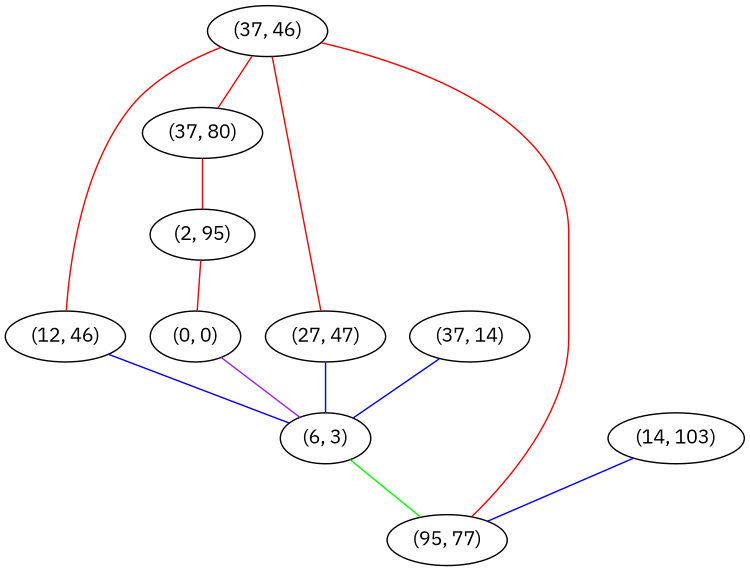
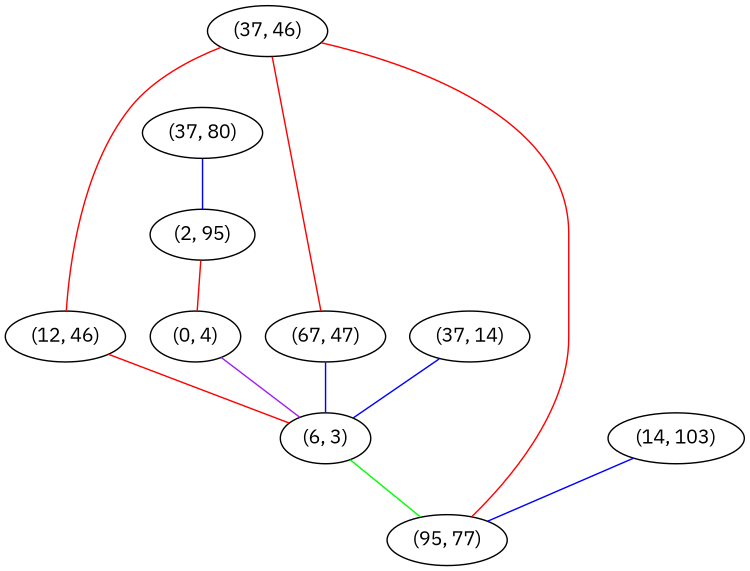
edge "(37, 46)" -- "(37, 80)": removed
edge "(37, 80)" -- "(2, 95)": color red -> blue
node "(0, 0)": label "(0, 0)" -> "(0, 4)"
node "(27, 47)": label "(27, 47)" -> "(67, 47)"
edge "(12, 46)" -- "(6, 3)": color blue -> red
